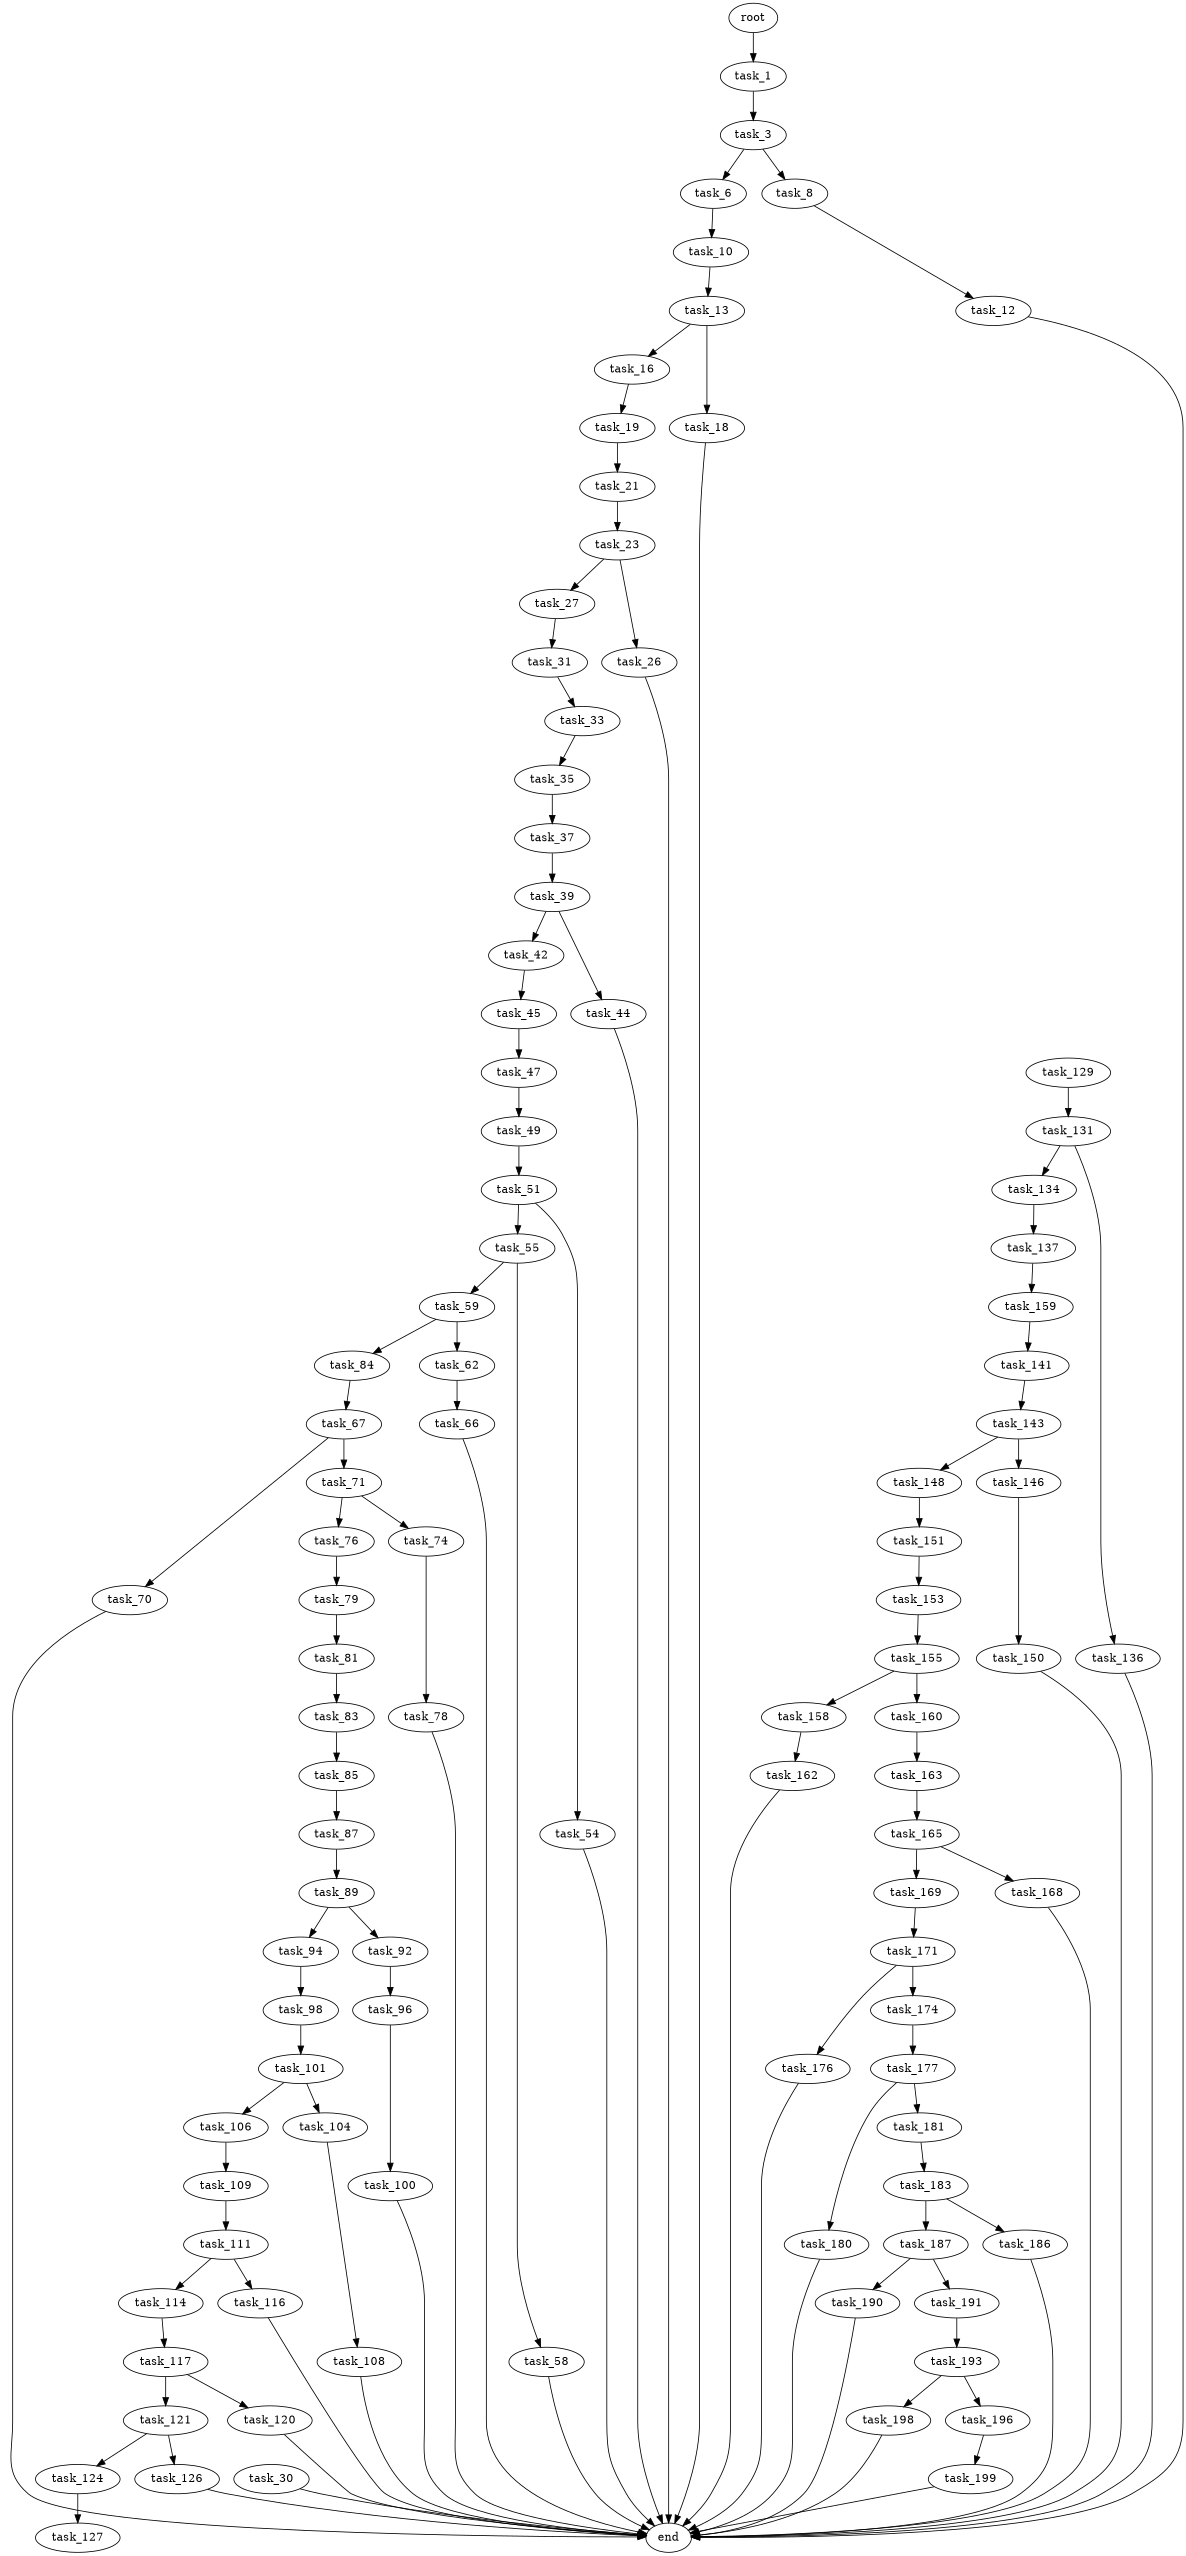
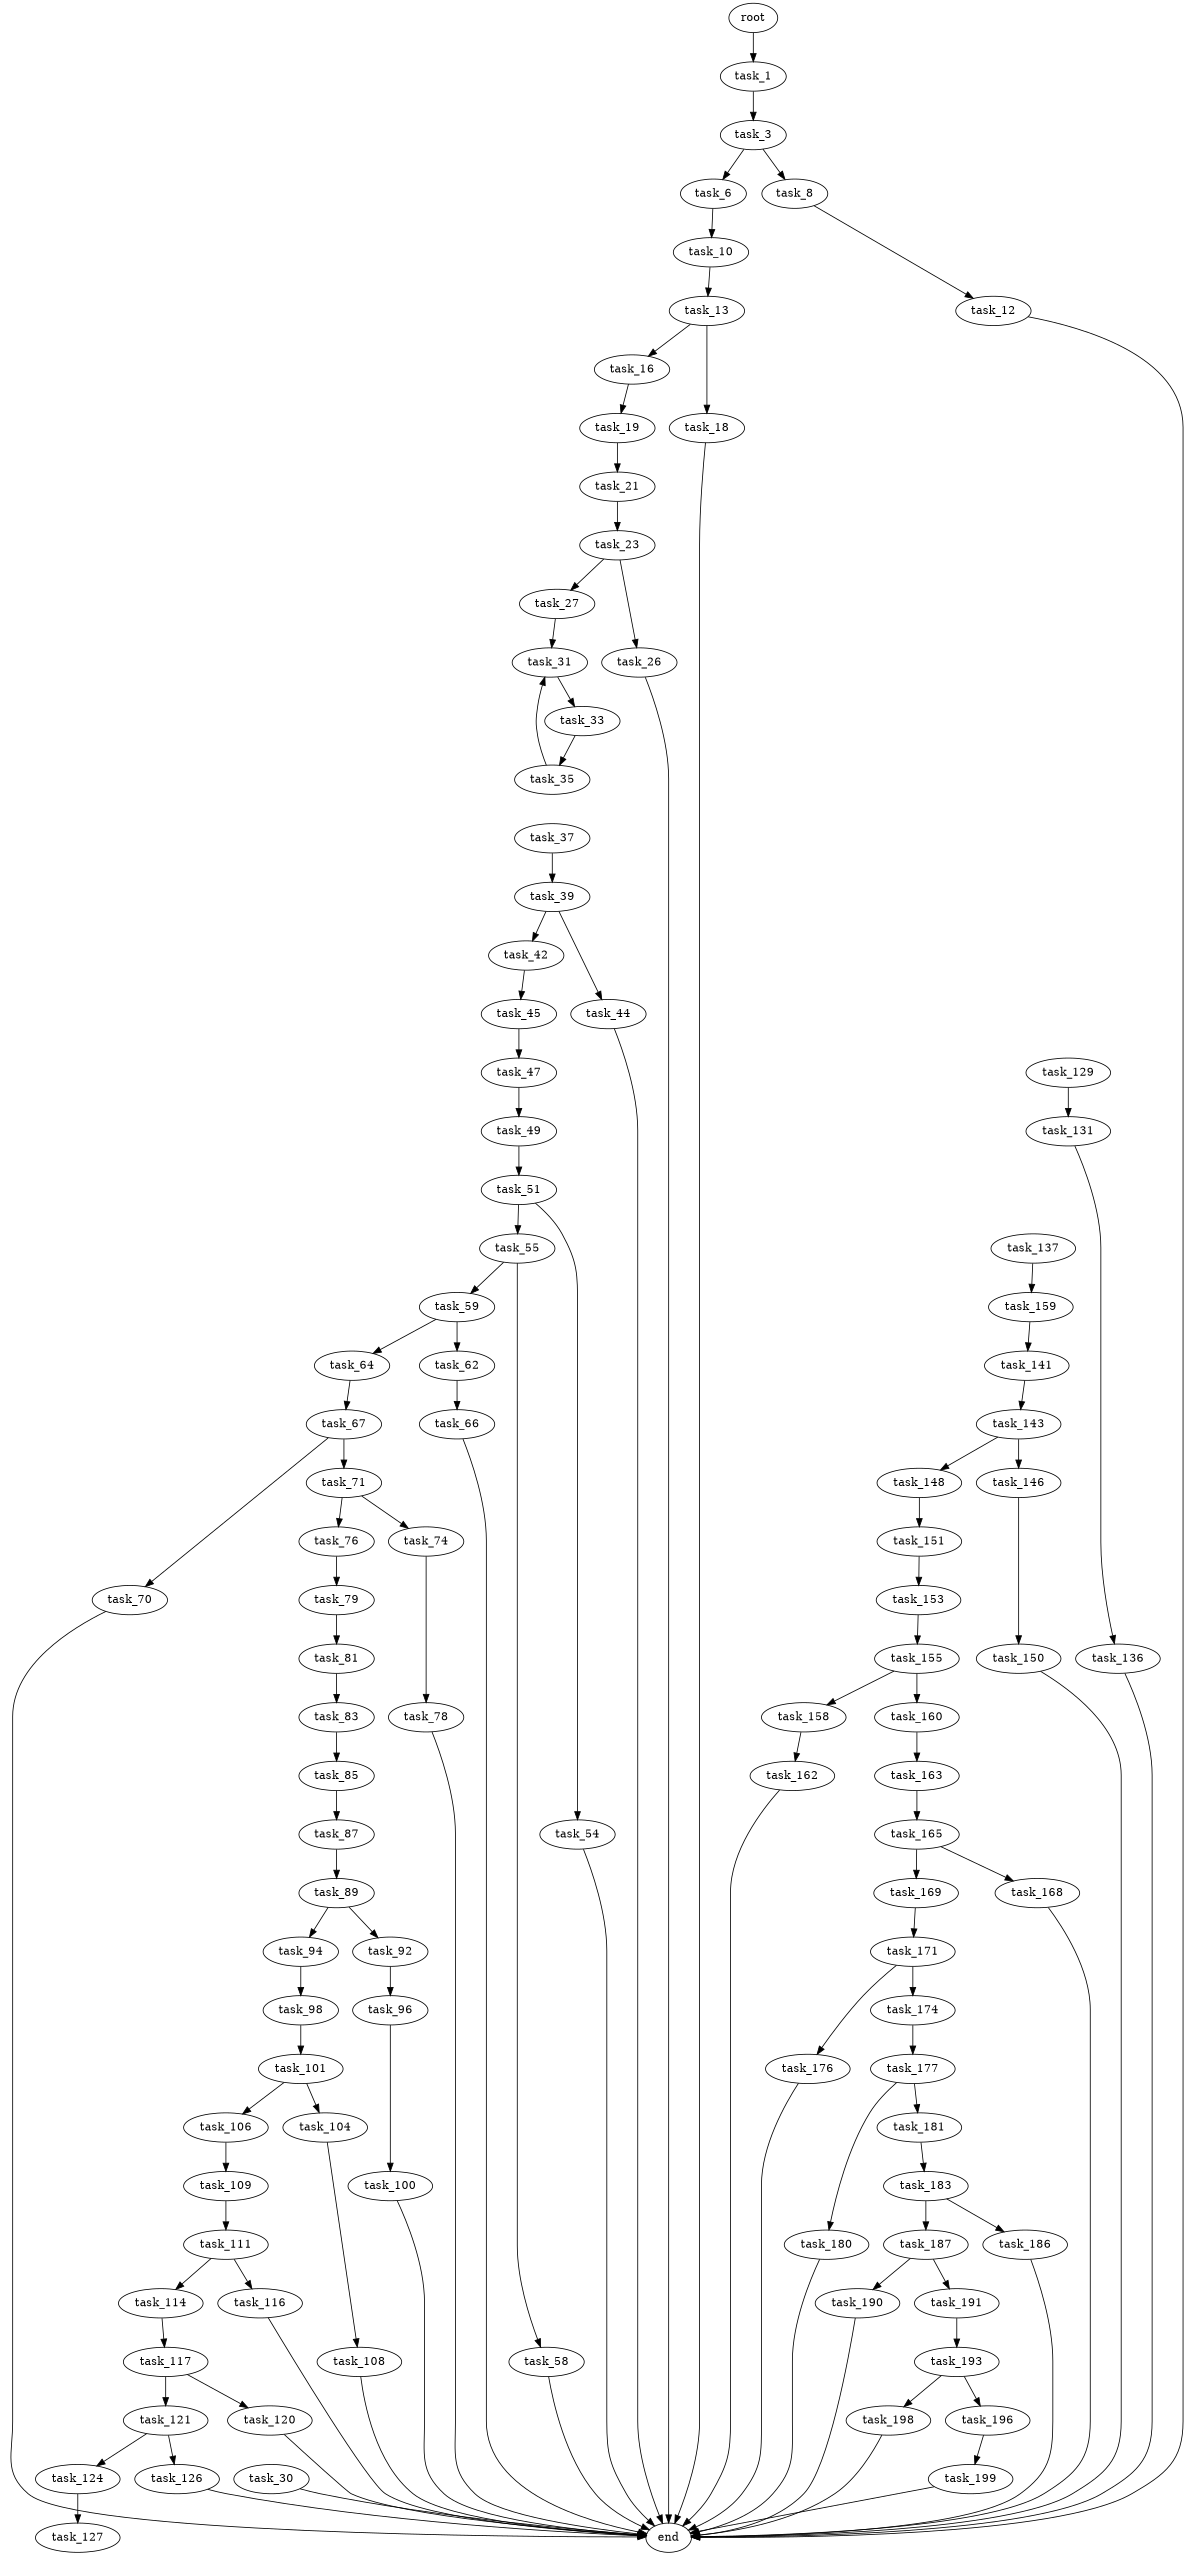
edge "task_35" -> "task_37": now "task_35" -> "task_31"
node "task_134": removed
node "task_84": label "task_84" -> "task_64"
